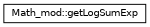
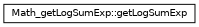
node "Math_mod::getLogSumExp": label "Math_mod::getLogSumExp" -> "Math_getLogSumExp::getLogSumExp"
